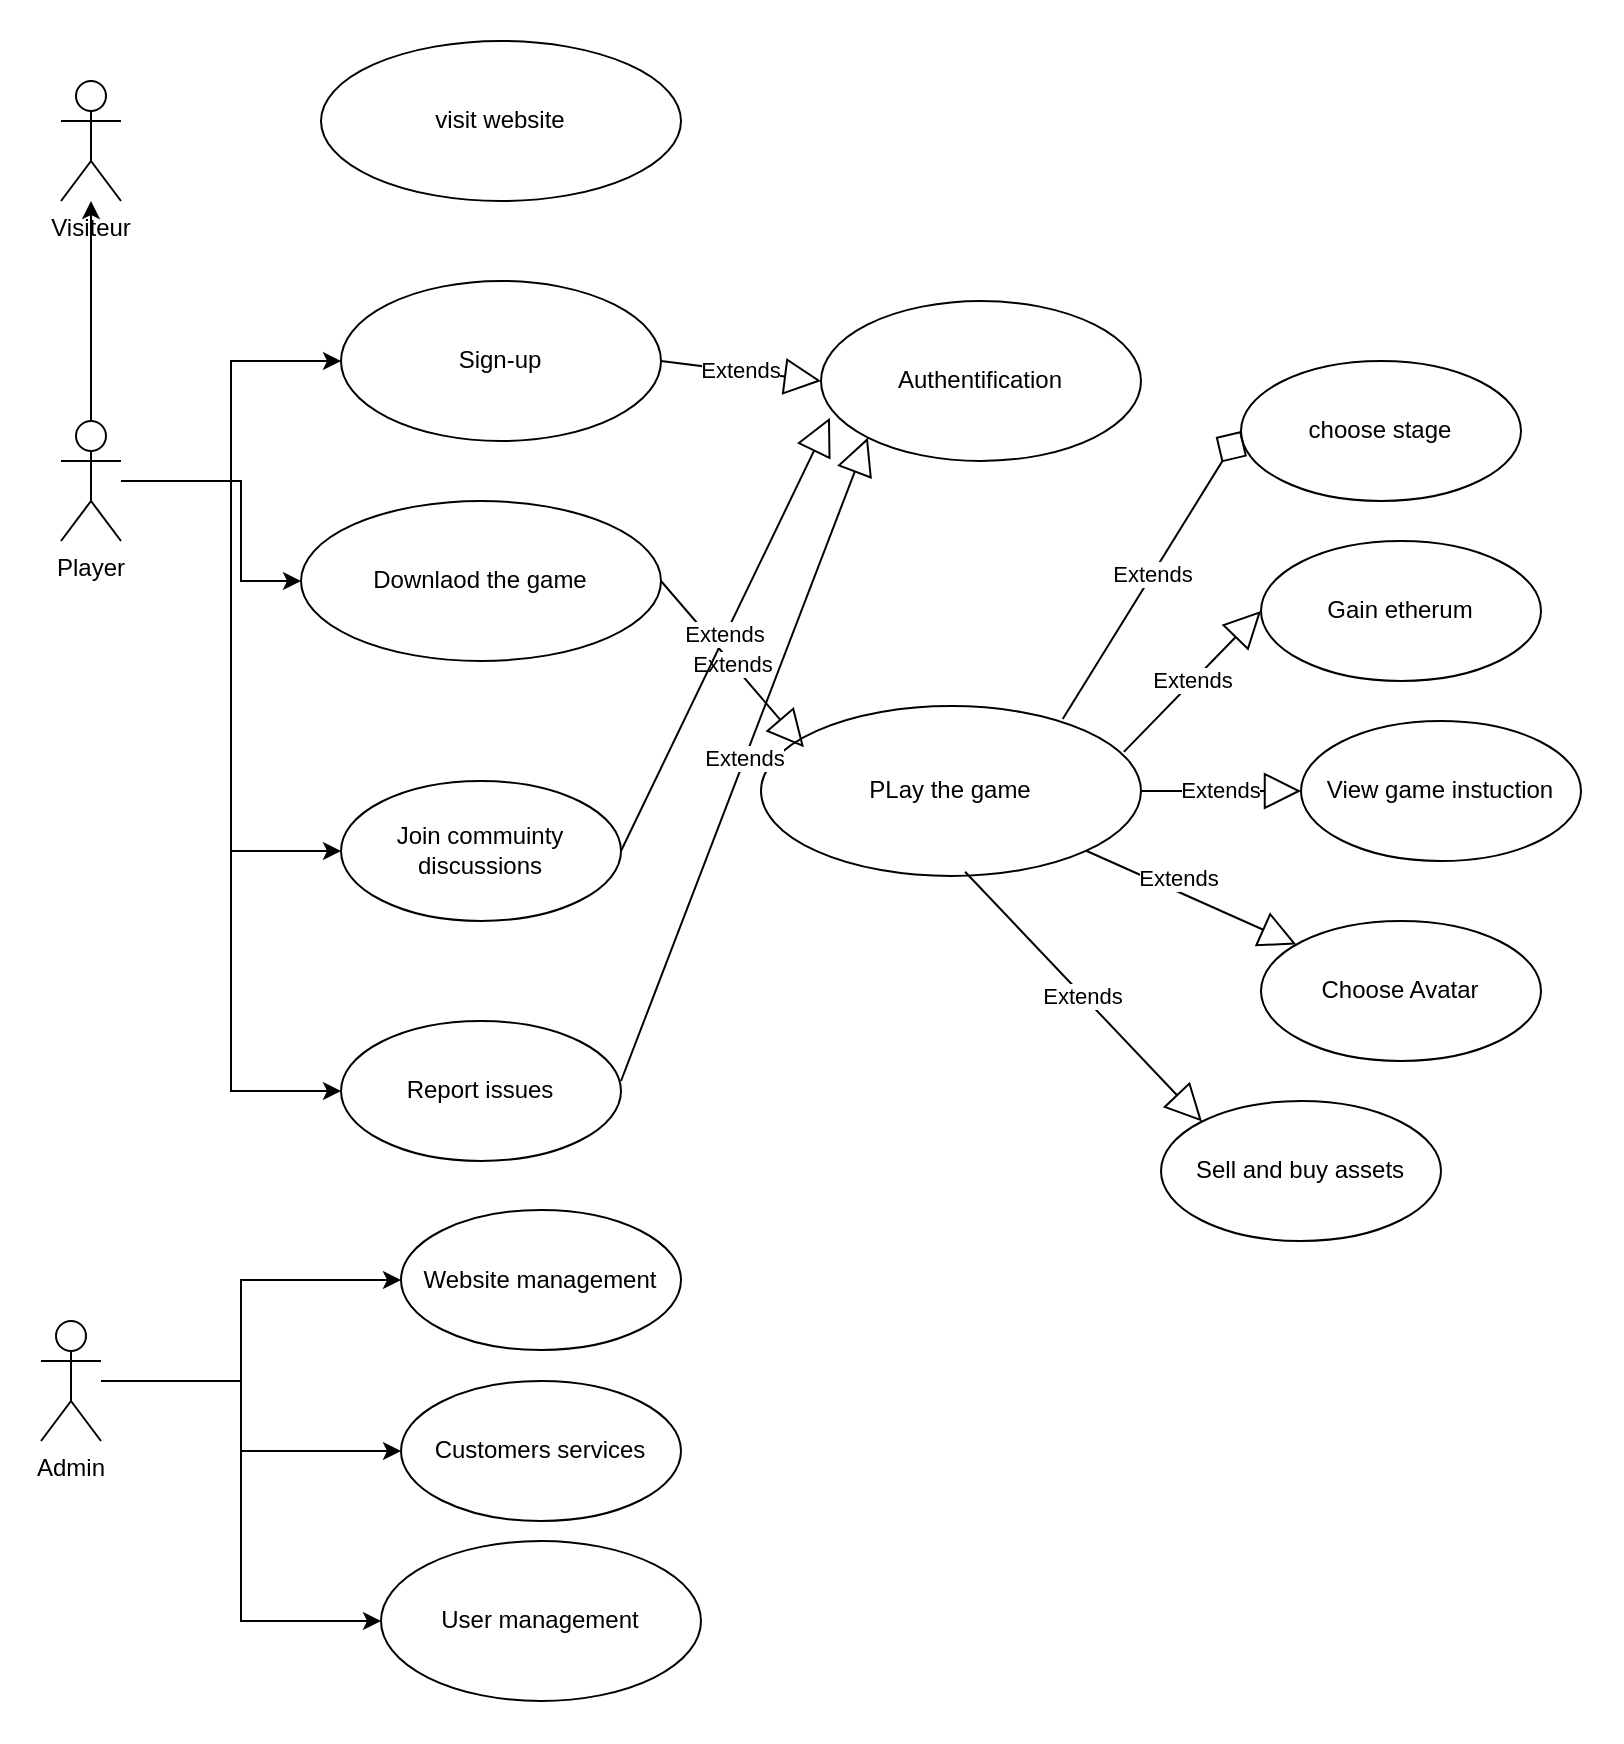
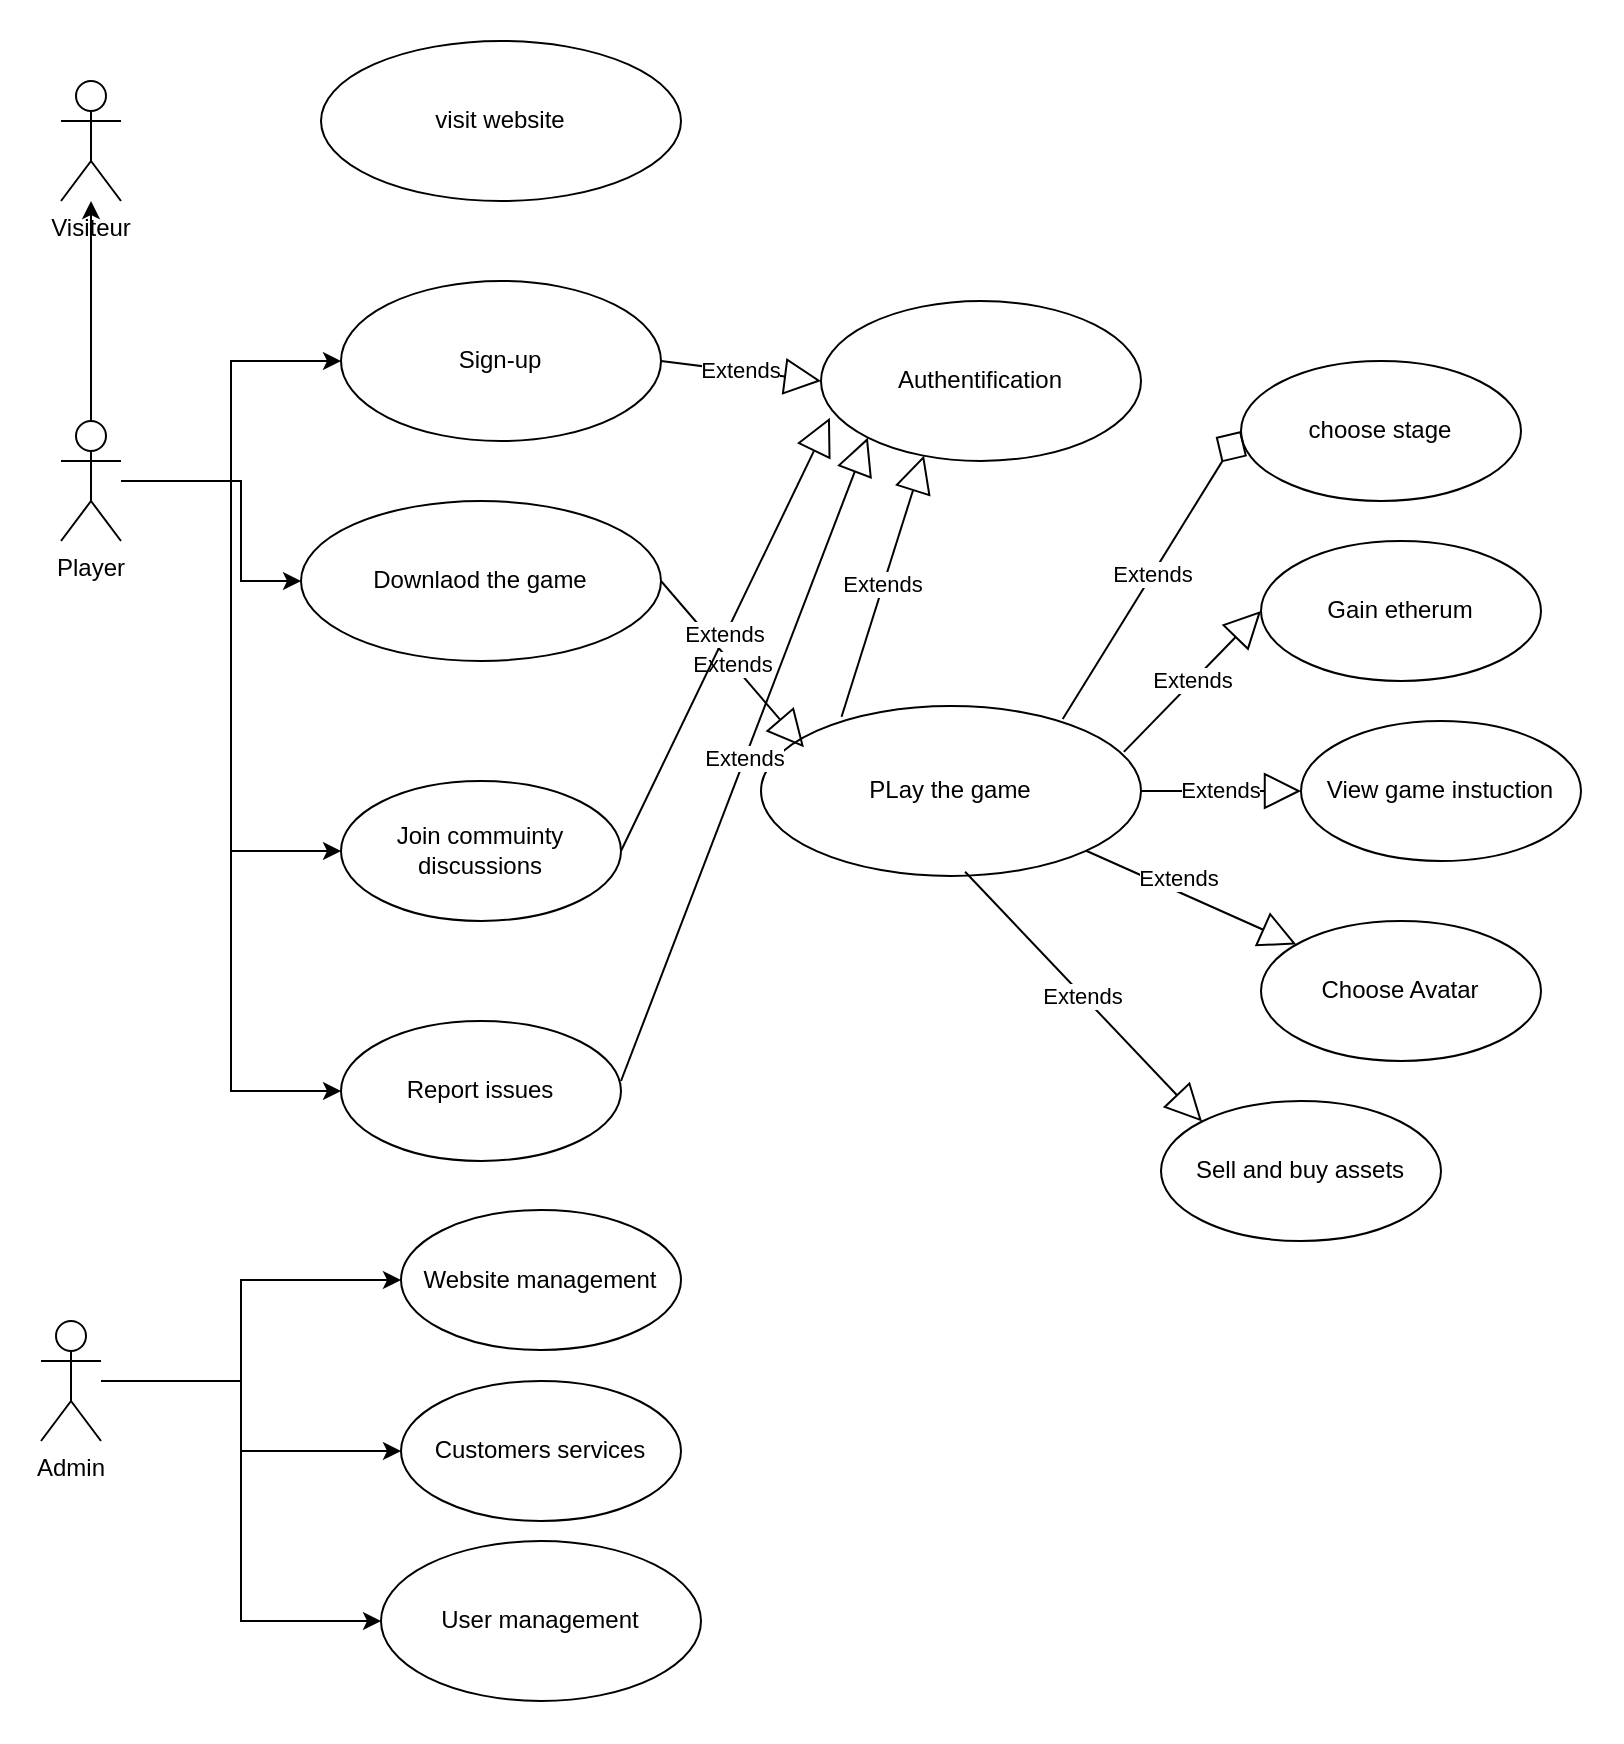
edge "PLay the game" -> "Authentification": added, label "Extends"
